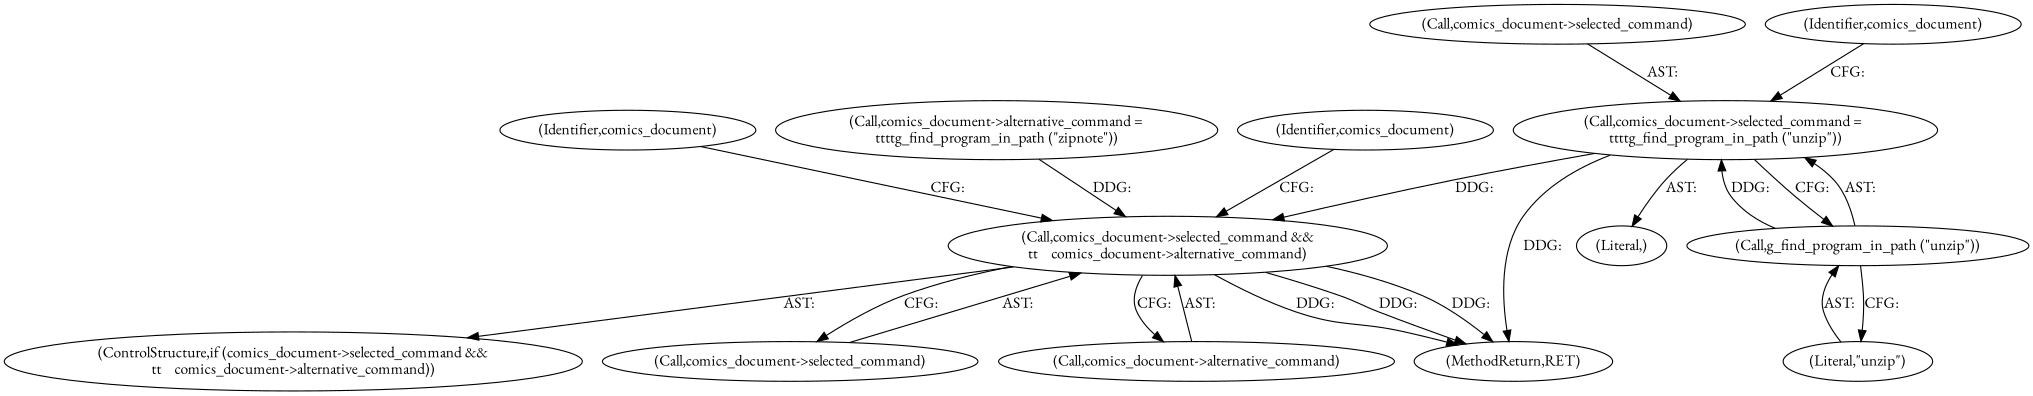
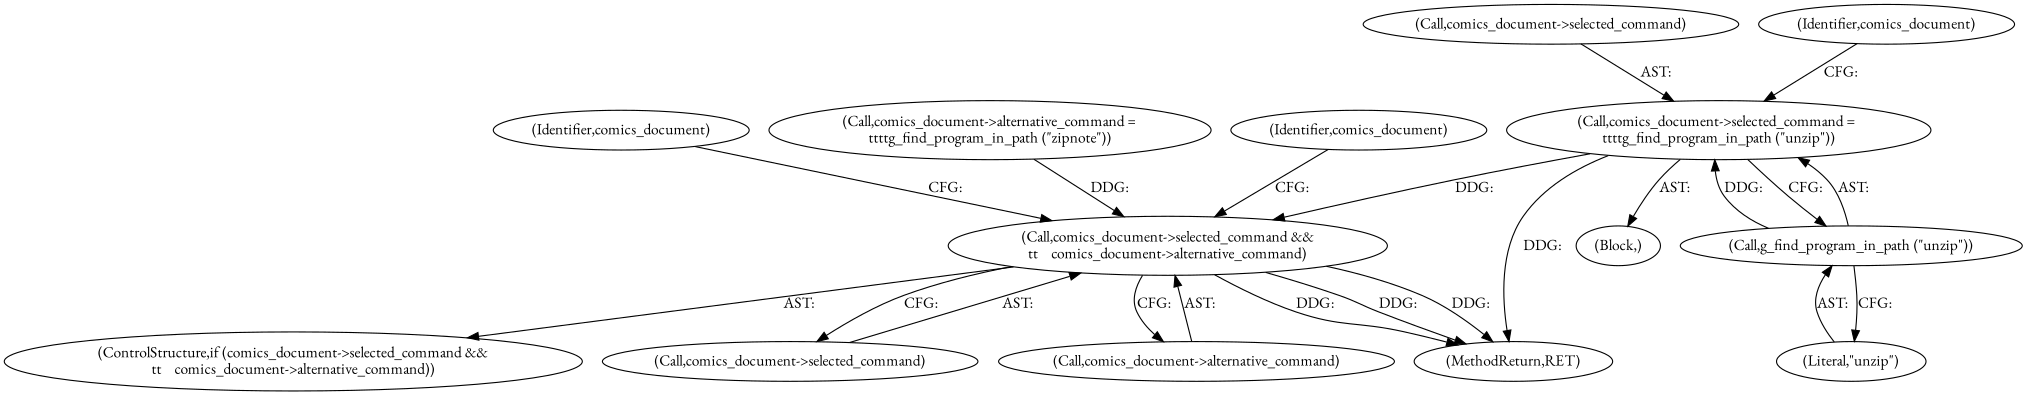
node "(Literal,)": label "(Literal,)" -> "(Block,)"
